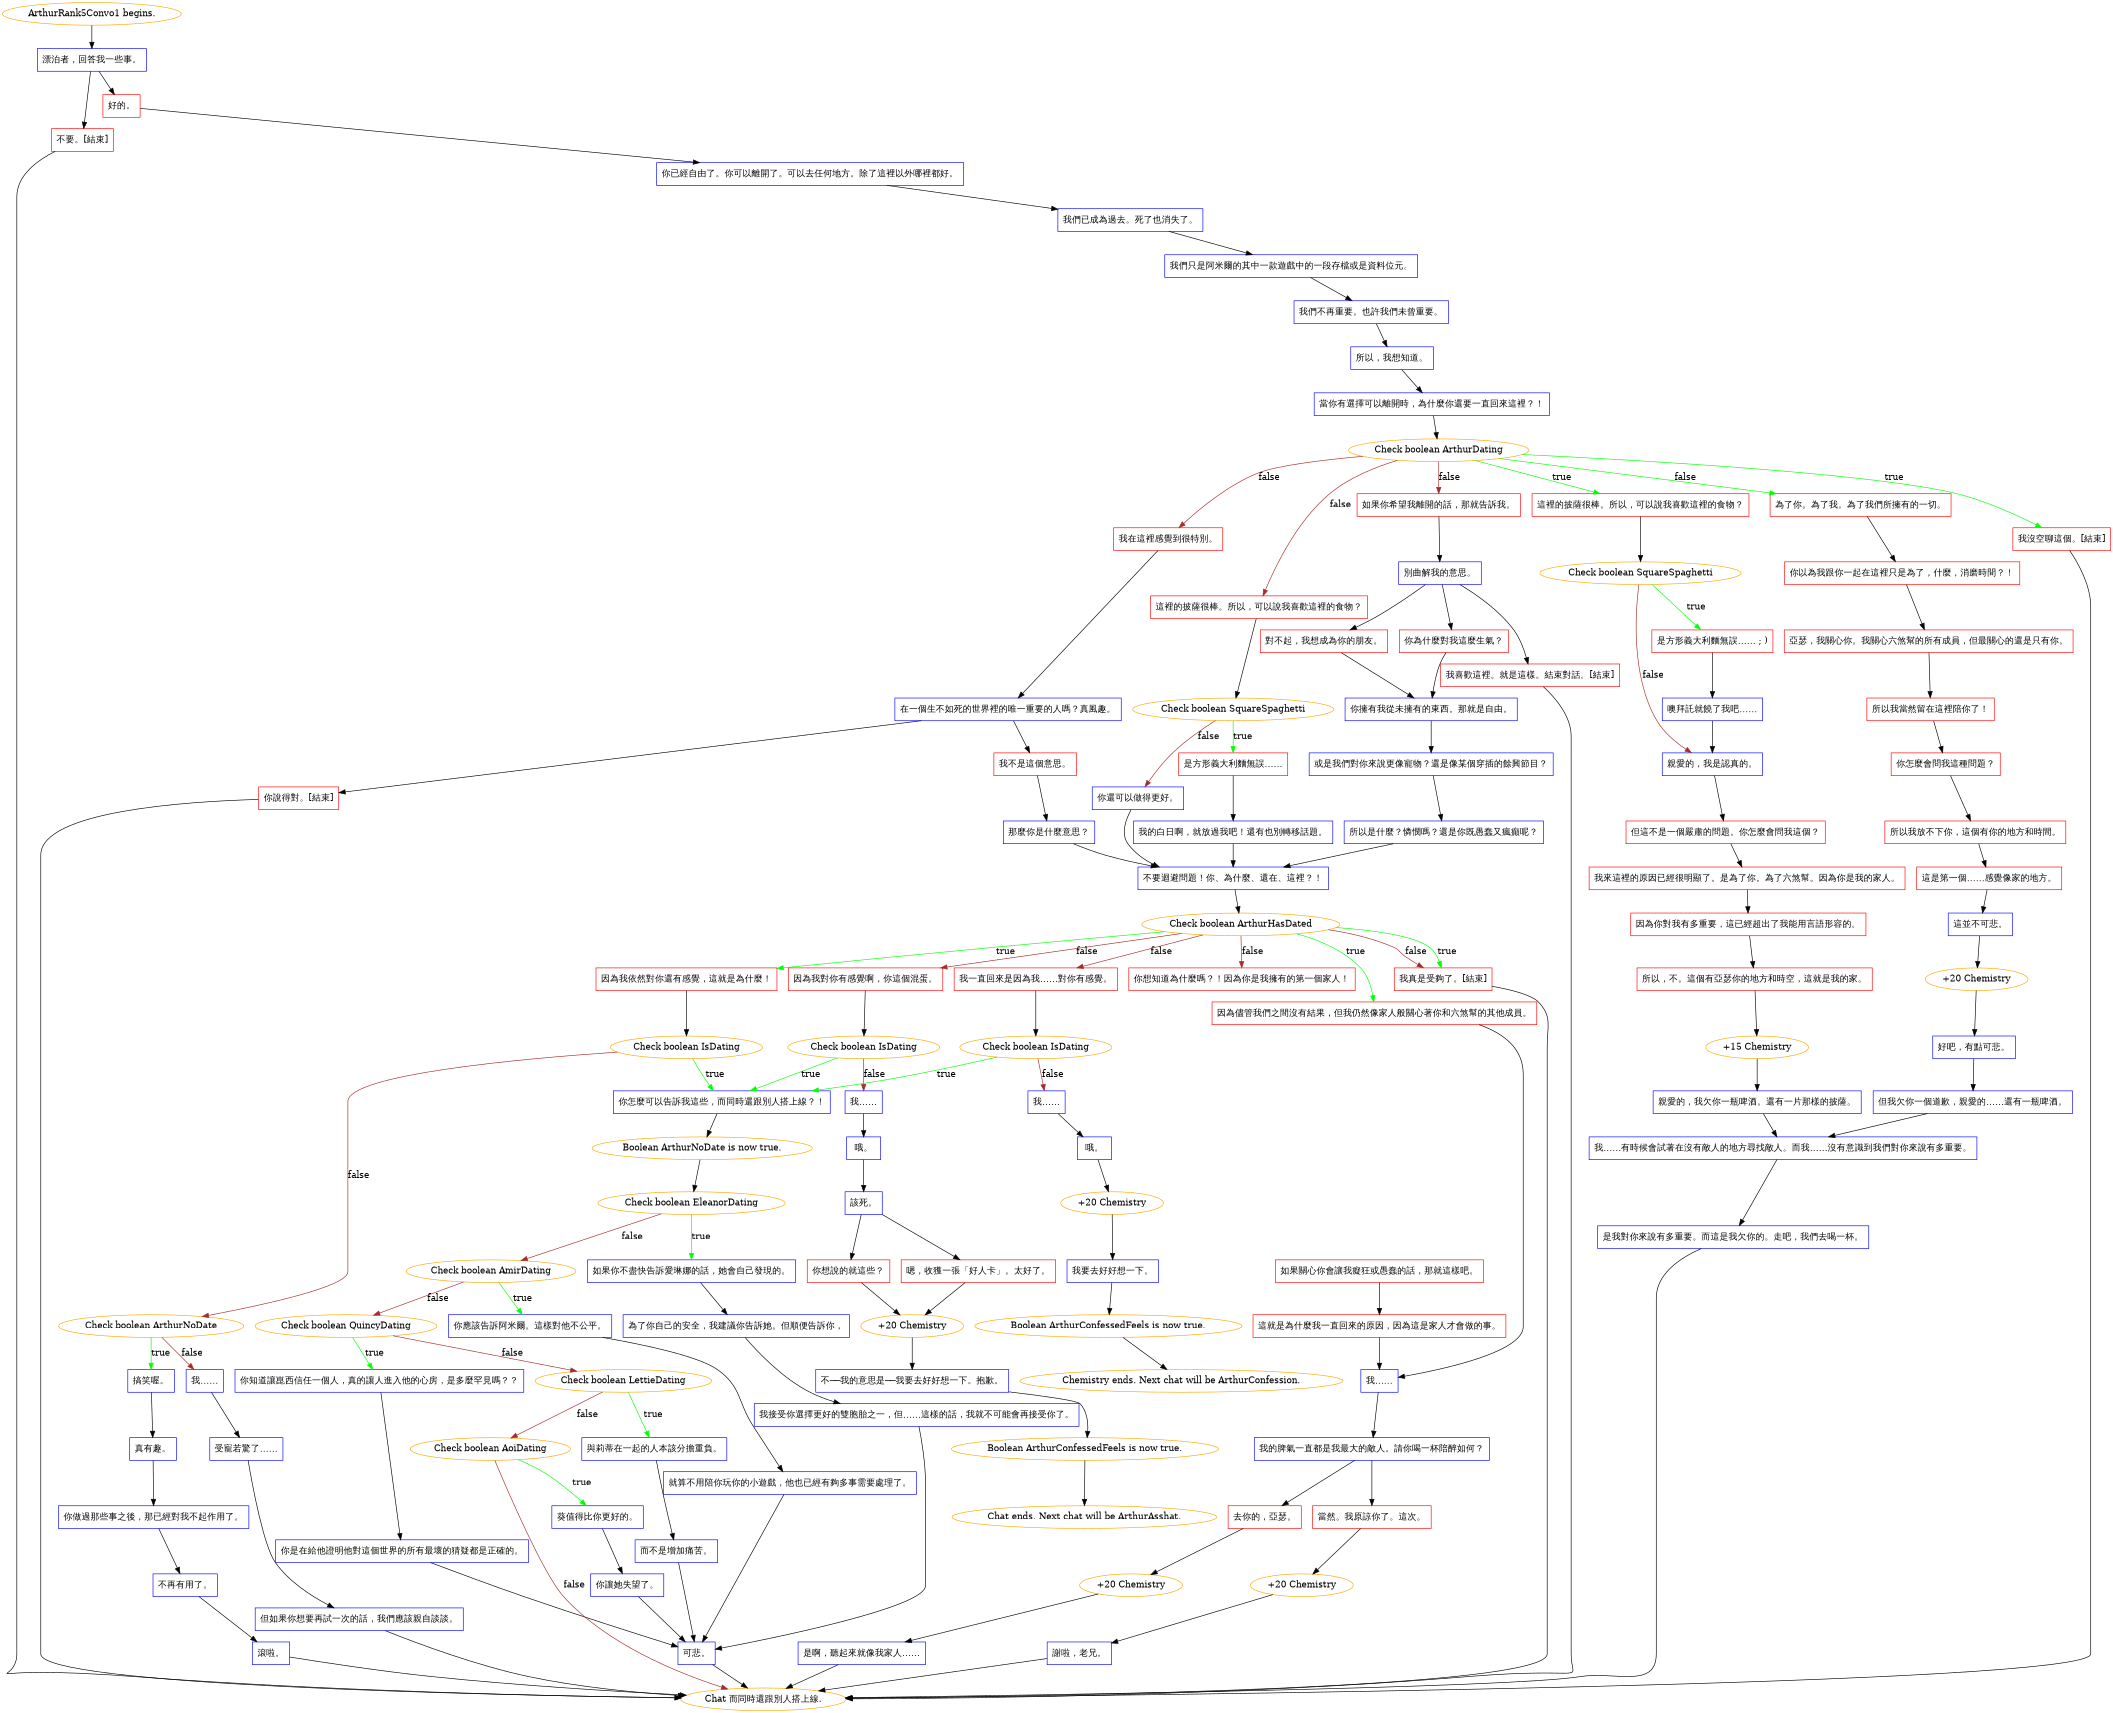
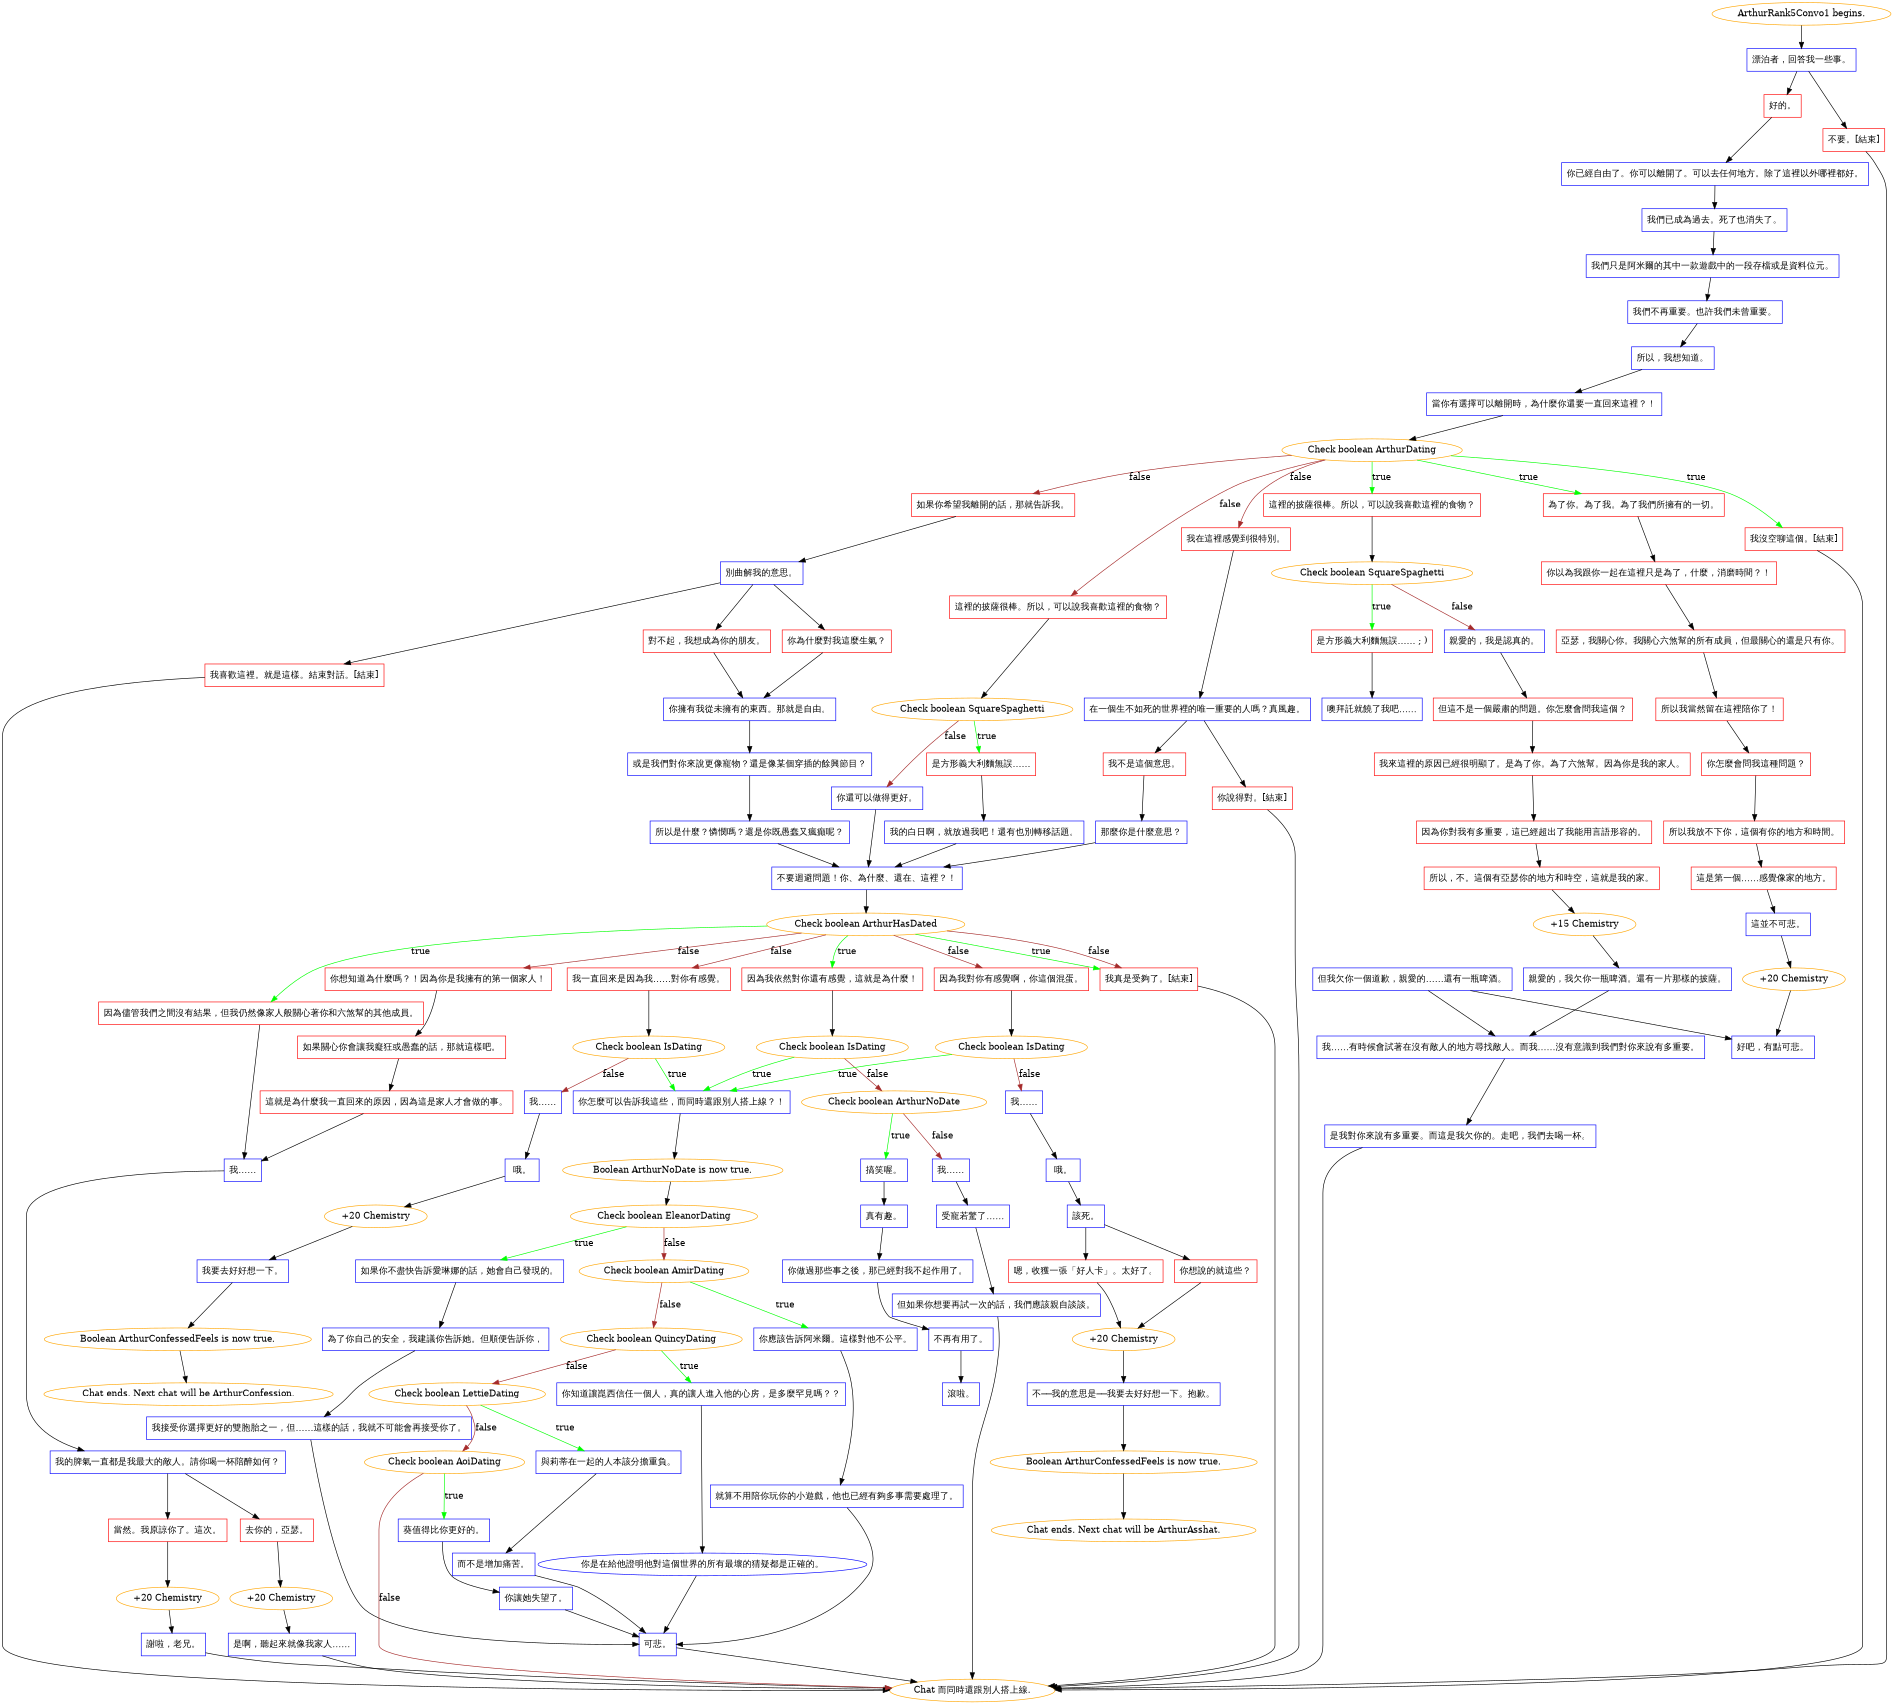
edge "Check boolean ArthurDating" -> "為了你。為了我。為了我們所擁有的一切。": label "false" -> "true"
edge "噢拜託就饒了我吧……" -> "親愛的，我是認真的。": removed
edge "你想知道為什麼嗎？！因為你是我擁有的第一個家人！" -> "如果關心你會讓我癡狂或愚蠢的話，那就這樣吧。": added
edge "好吧，有點可悲。" -> "但我欠你一個道歉，親愛的……還有一瓶啤酒。": reversed
node "Chemistry ends. Next chat will be ArthurConfession.": label "Chemistry ends. Next chat will be ArthurConfession." -> "Chat ends. Next chat will be ArthurConfession."
node "你是在給他證明他對這個世界的所有最壞的猜疑都是正確的。": shape box -> ellipse
edge "滾啦。" -> "Chat 而同時還跟別人搭上線.": removed
